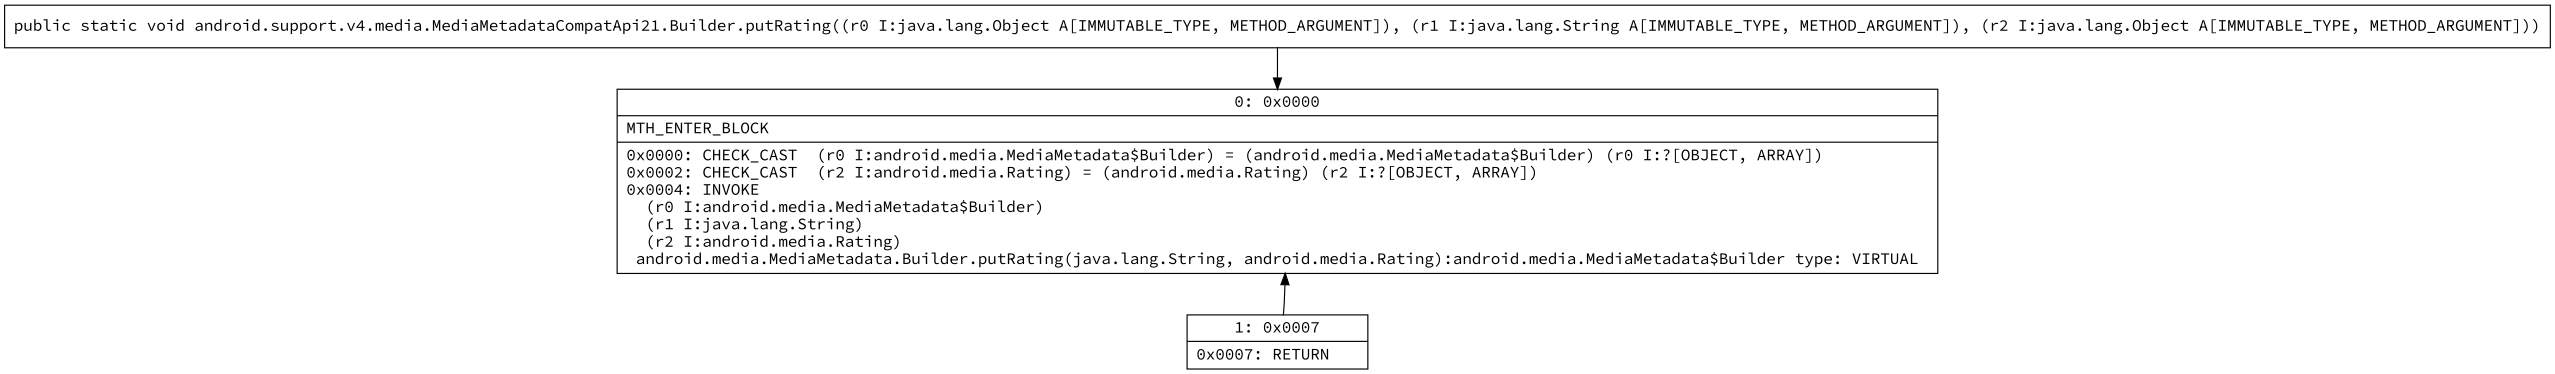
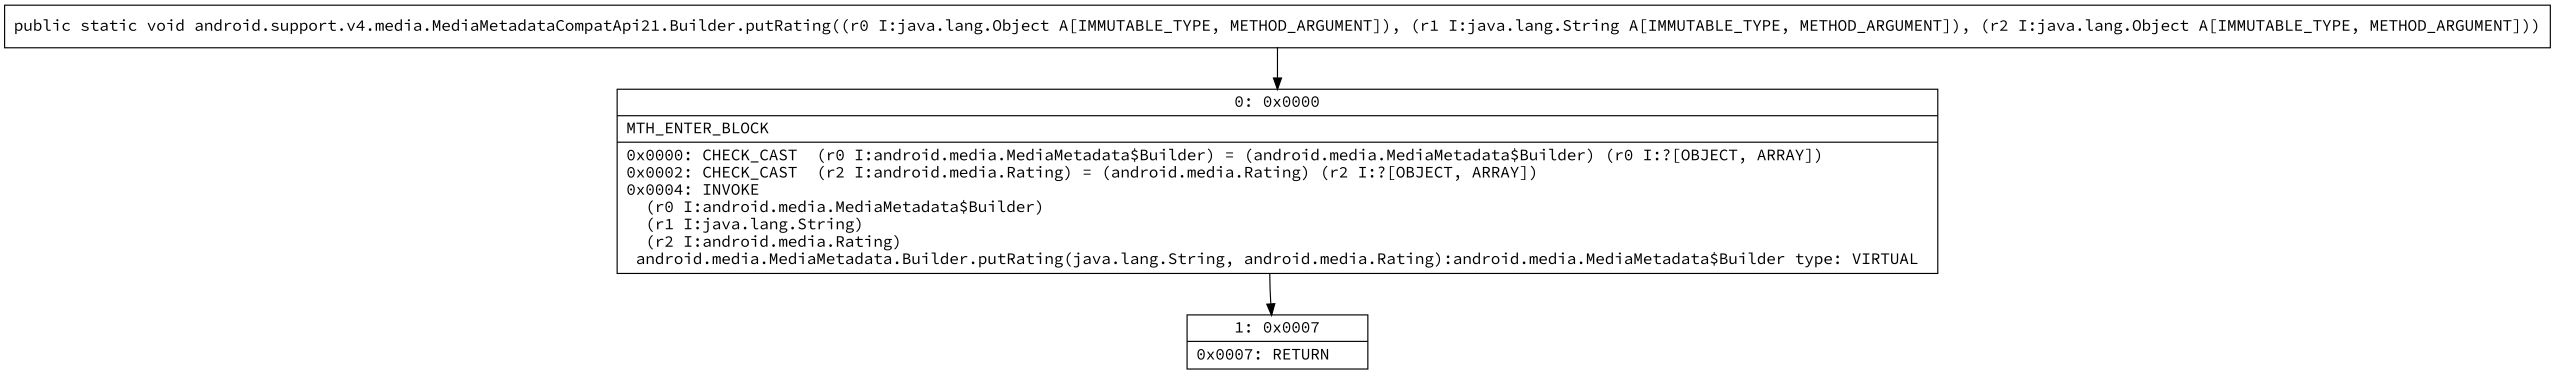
edge "1: 0x0007" -> "0: 0x0000": reversed
